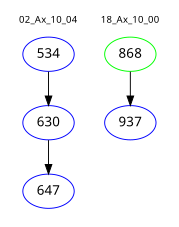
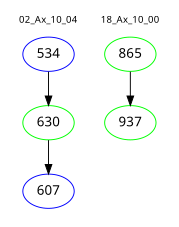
node "868": label "868" -> "865"
node "630": color blue -> green
node "937": color blue -> green
node "647": label "647" -> "607"
